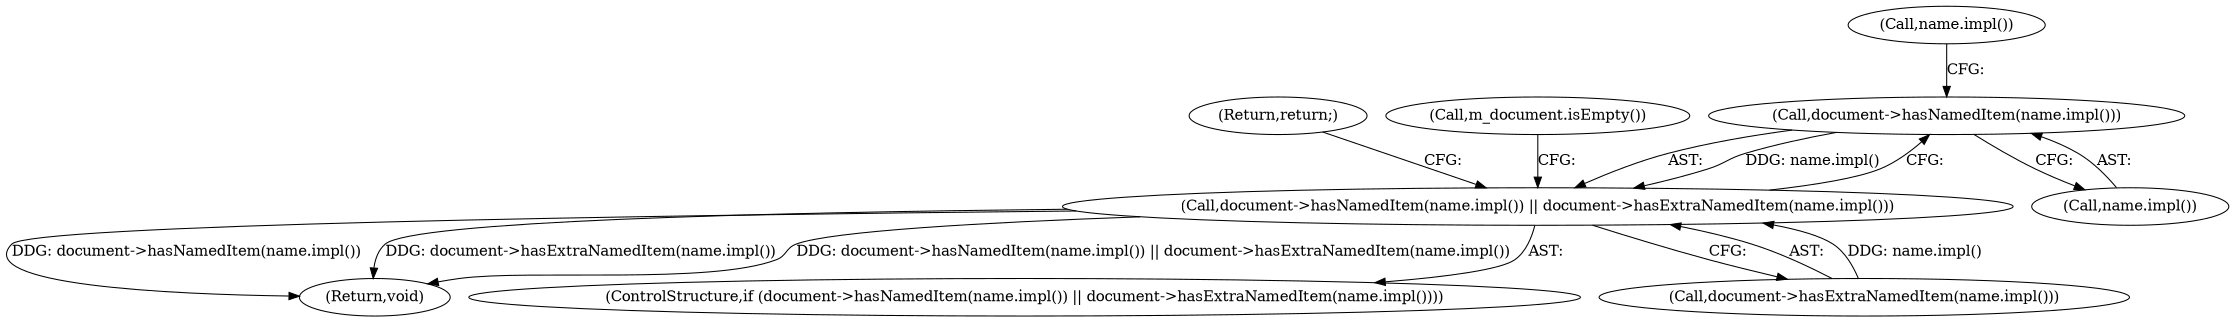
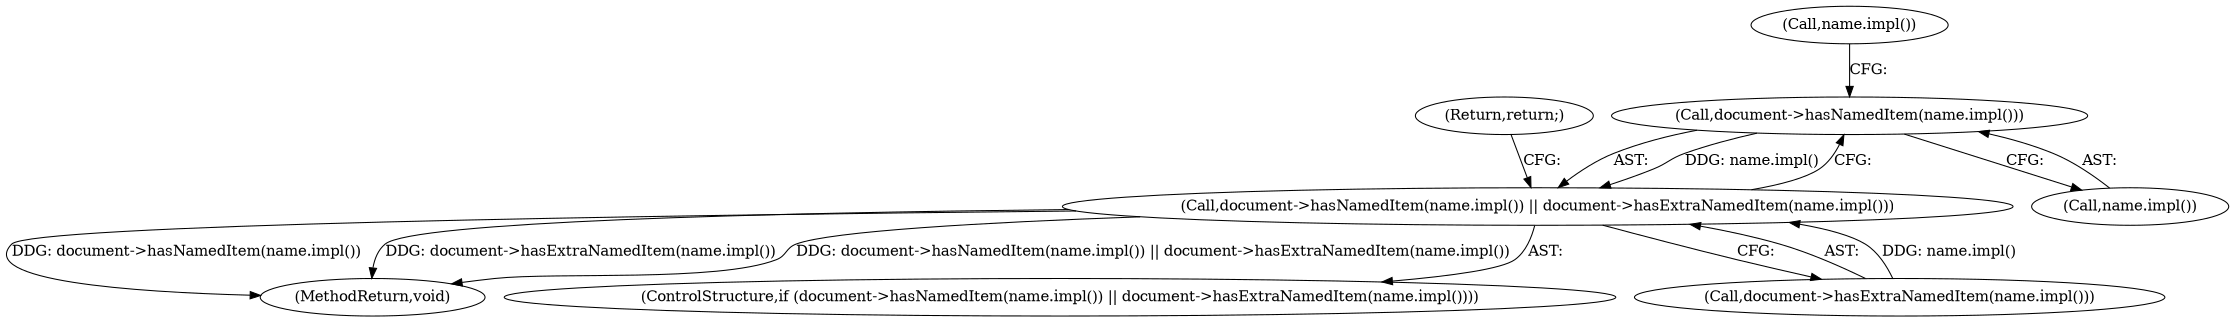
node "(Call,m_document.isEmpty())": removed
node "(Return,void)": label "(Return,void)" -> "(MethodReturn,void)"
